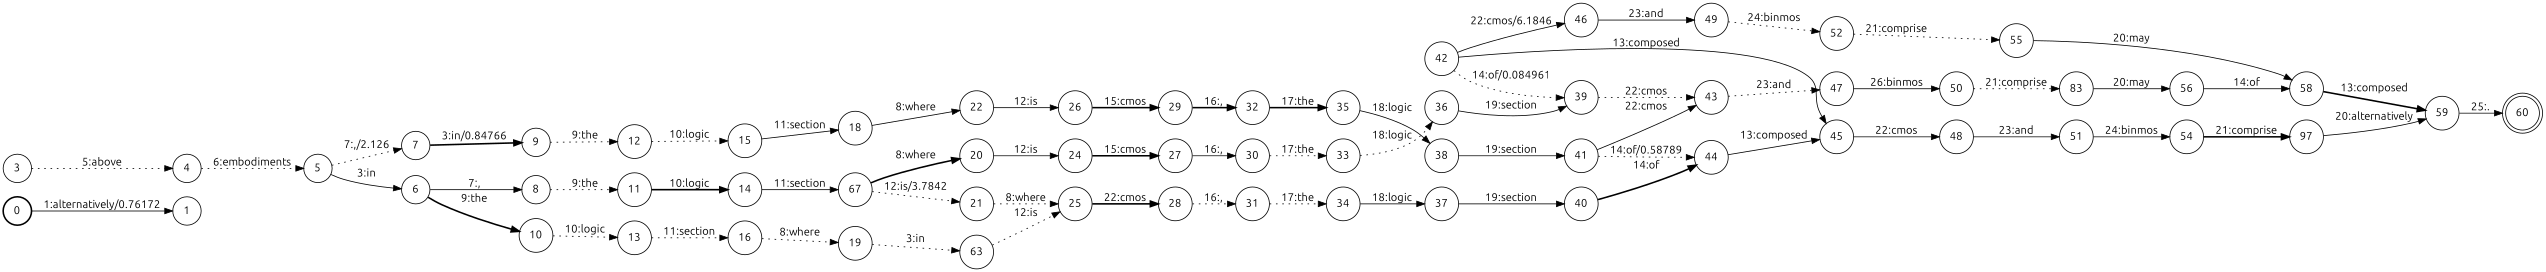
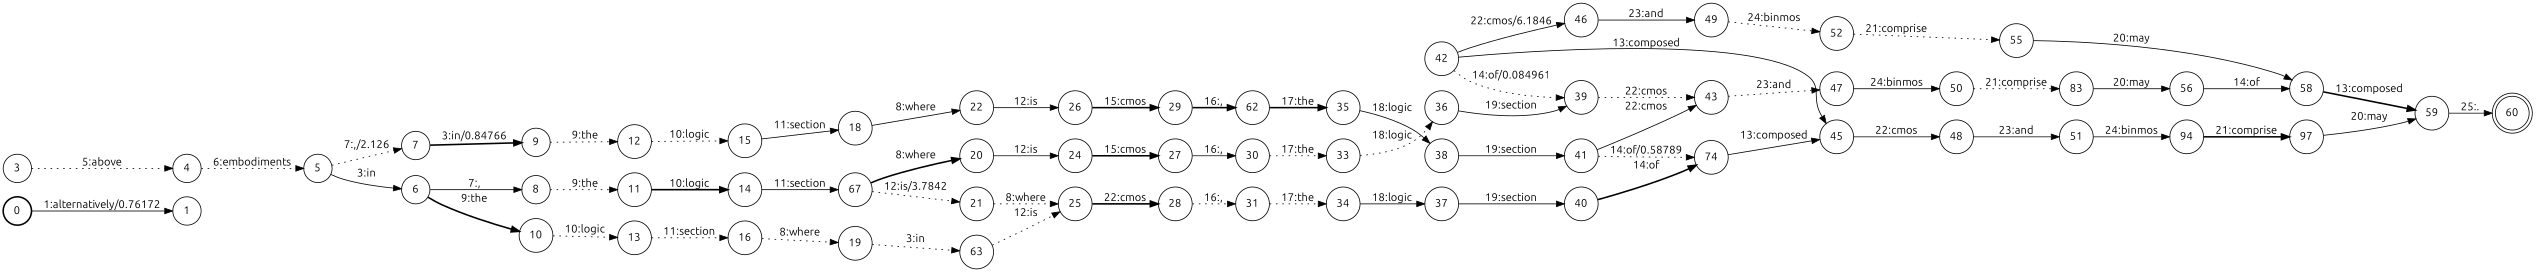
edge "47" -> "50": label "26:binmos" -> "24:binmos"
node "32": label "32" -> "62"
edge "97" -> "59": label "20:alternatively" -> "20:may"
node "54": label "54" -> "94"
node "44": label "44" -> "74"
